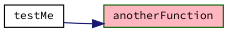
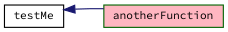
edge "testMe" -> "anotherFunction": reversed
